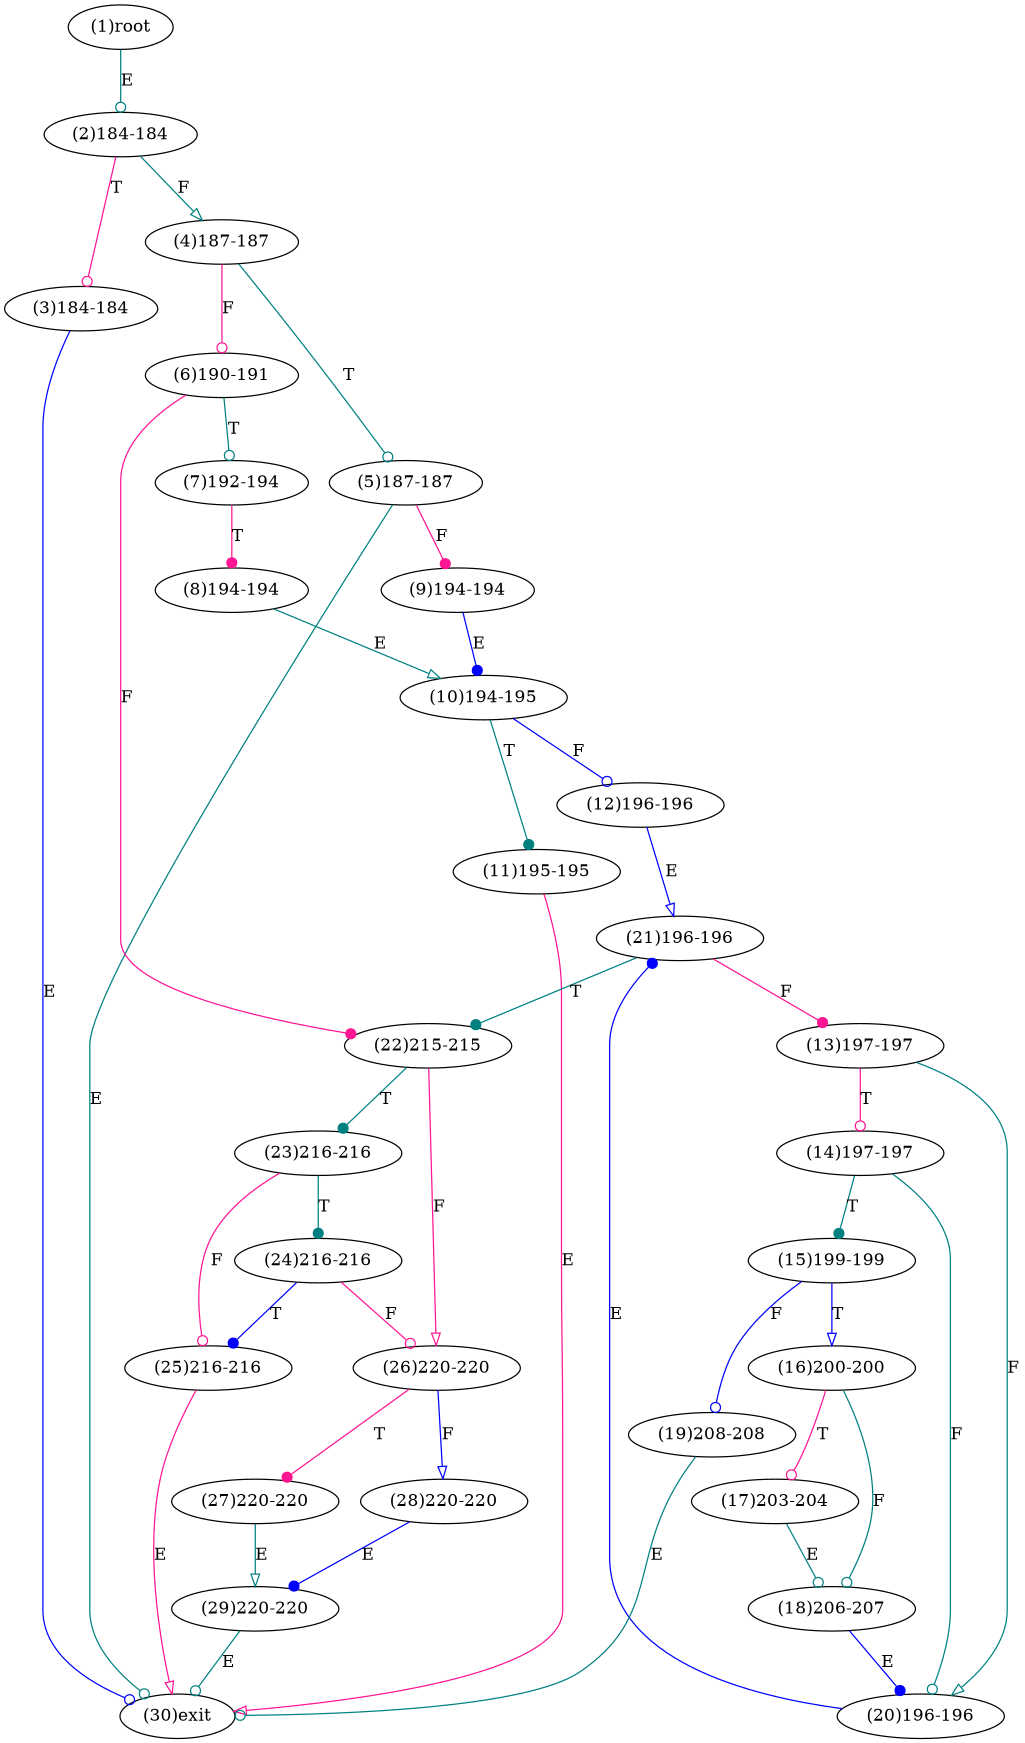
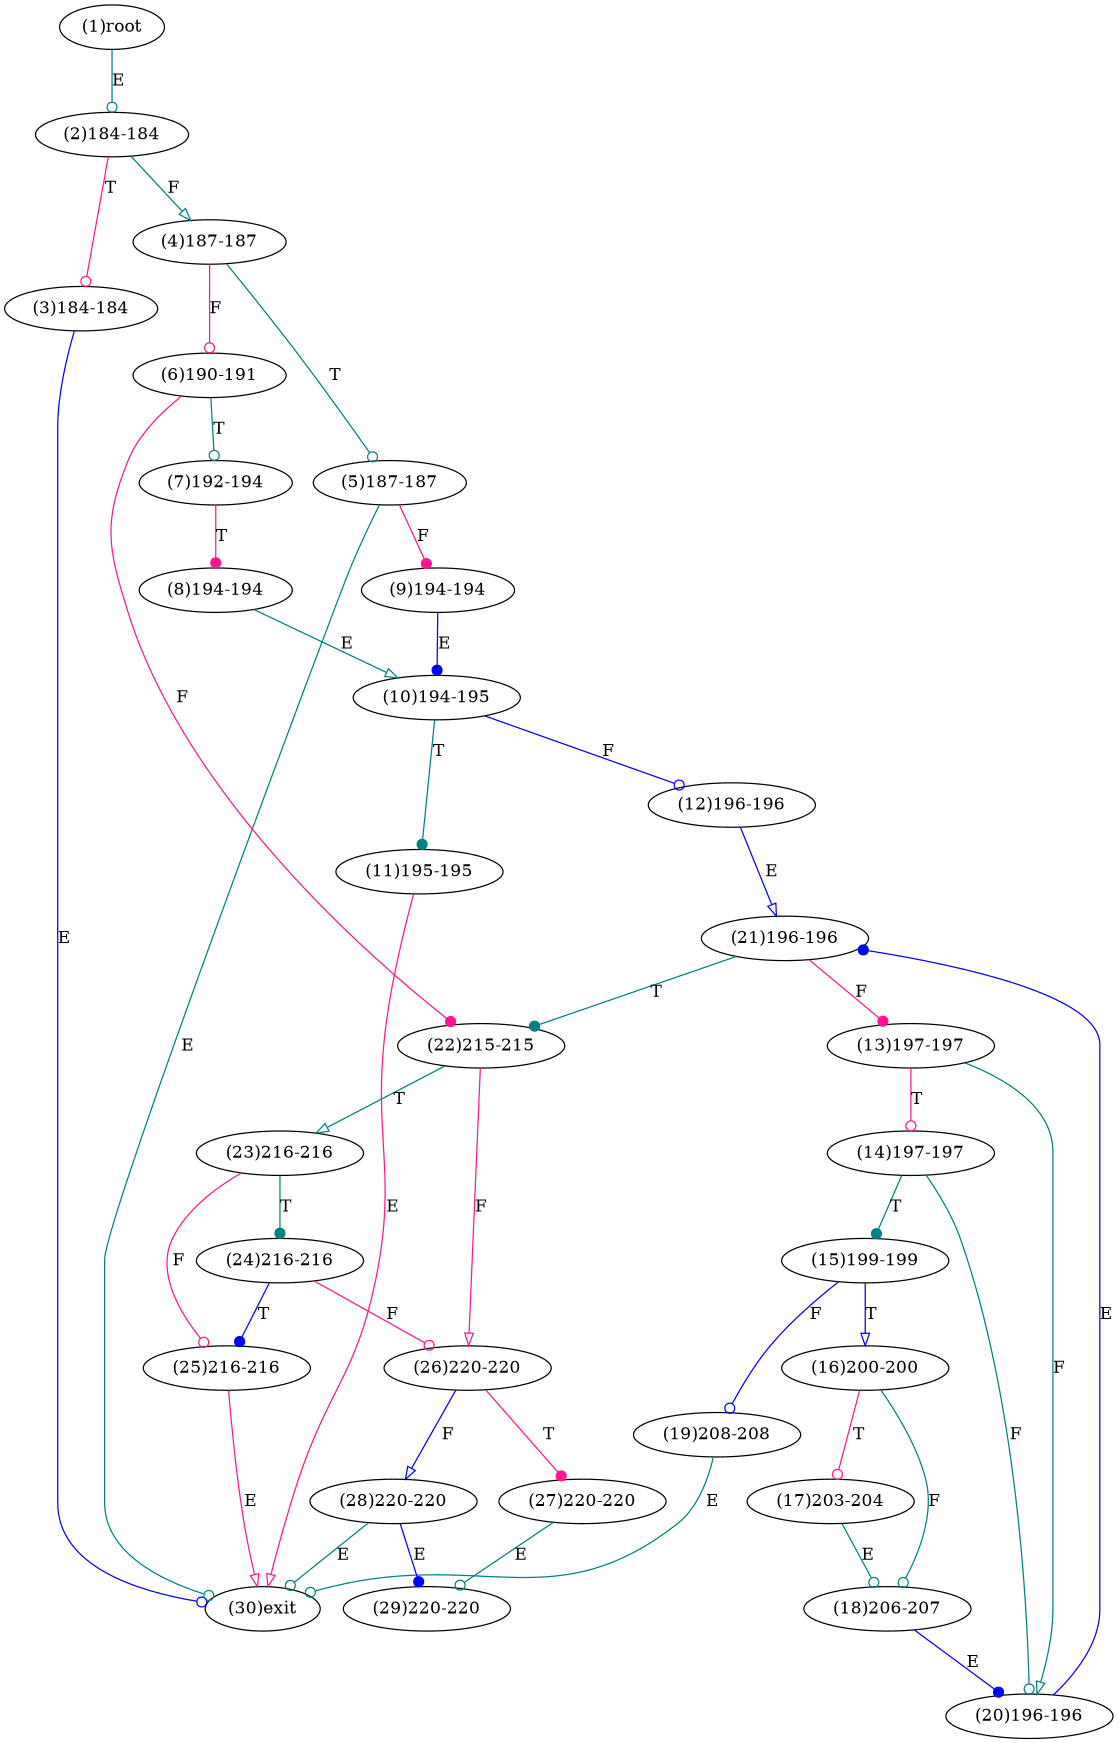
edge "(22)215-215" -> "(23)216-216": arrowhead dot -> onormal
edge "(27)220-220" -> "(29)220-220": arrowhead onormal -> odot
edge "(29)220-220" -> "(30)exit": now "(28)220-220" -> "(30)exit"
